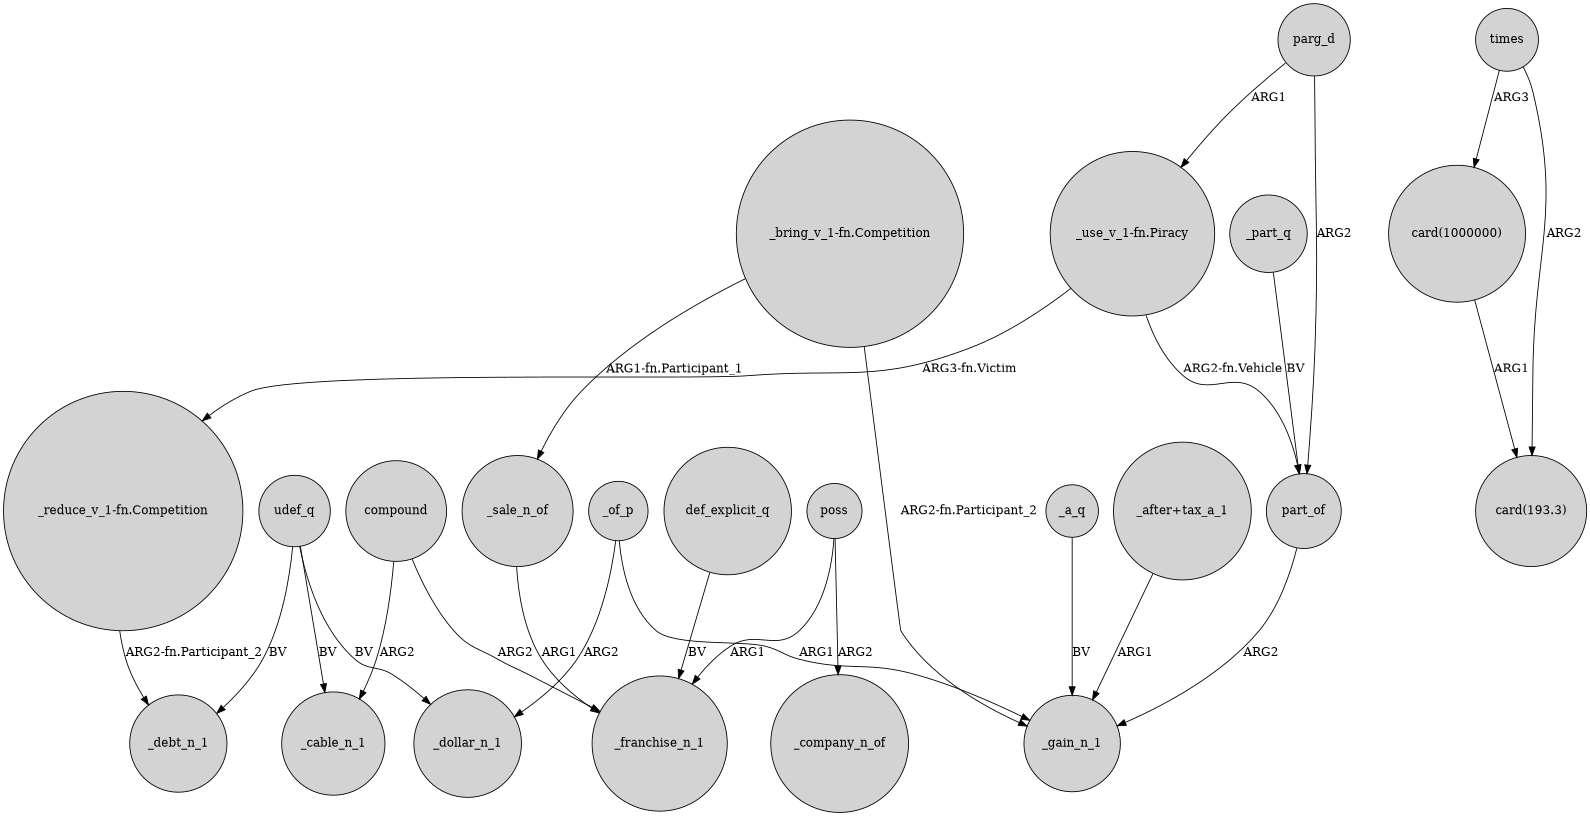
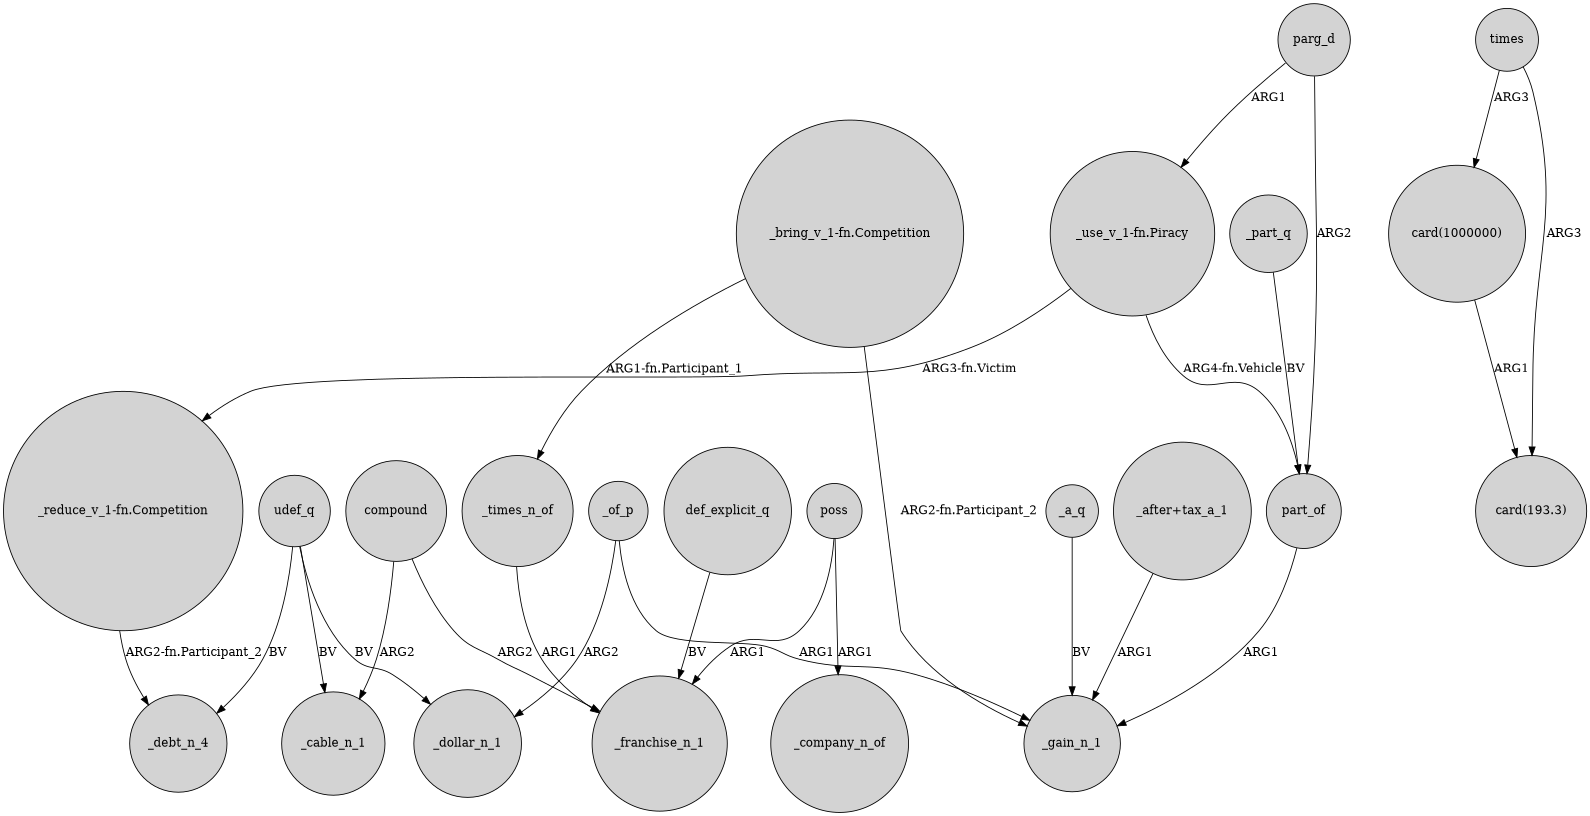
edge "times" -> "card(193.3)": label "ARG2" -> "ARG3"
edge "_use_v_1-fn.Piracy" -> "part_of": label "ARG2-fn.Vehicle" -> "ARG4-fn.Vehicle"
node "_sale_n_of": label "_sale_n_of" -> "_times_n_of"
edge "poss" -> "_company_n_of": label "ARG2" -> "ARG1"
edge "part_of" -> "_gain_n_1": label "ARG2" -> "ARG1"
node "_debt_n_1": label "_debt_n_1" -> "_debt_n_4"
